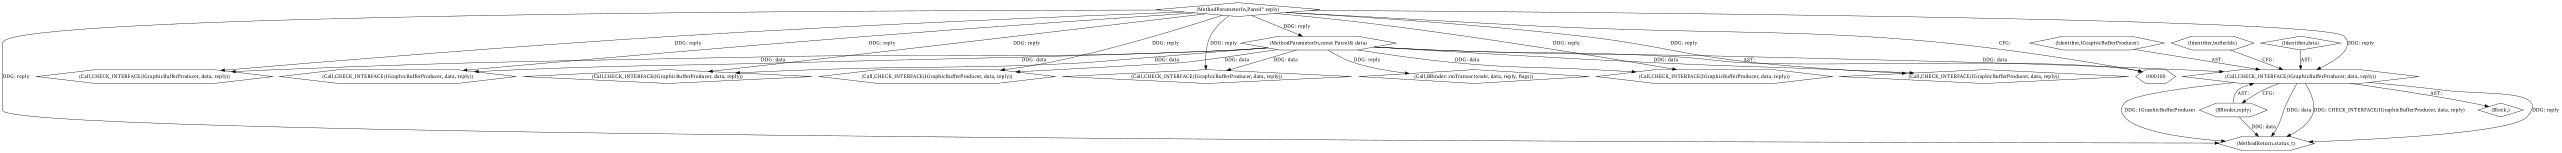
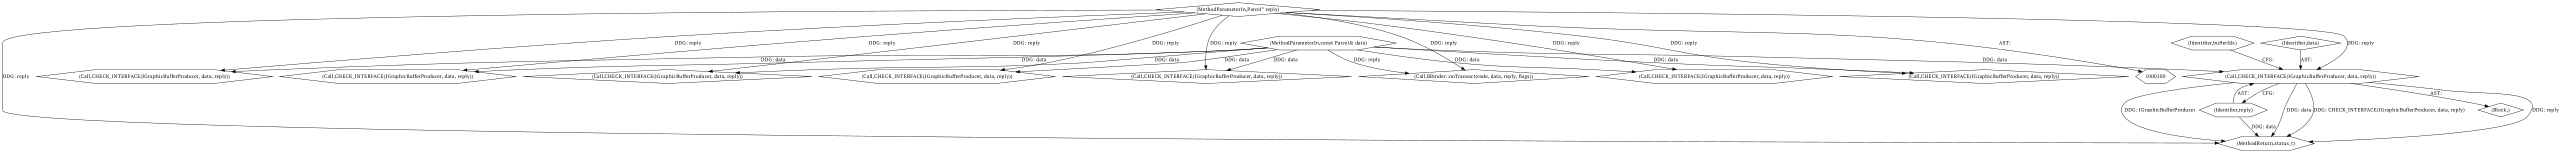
edge "(MethodParameterIn,Parcel* reply)" -> "(MethodParameterIn,const Parcel& data)": now "(MethodParameterIn,Parcel* reply)" -> "(Call,BBinder::onTransact(code, data, reply, flags))"
edge "(MethodParameterIn,Parcel* reply)" -> "1000100": label "CFG: " -> "AST: "
node "(Identifier,IGraphicBufferProducer)": removed
edge "(MethodParameterIn,const Parcel& data)" -> "1000100": removed, label "AST:"
node "(BBinder,reply)": label "(BBinder,reply)" -> "(Identifier,reply)"
